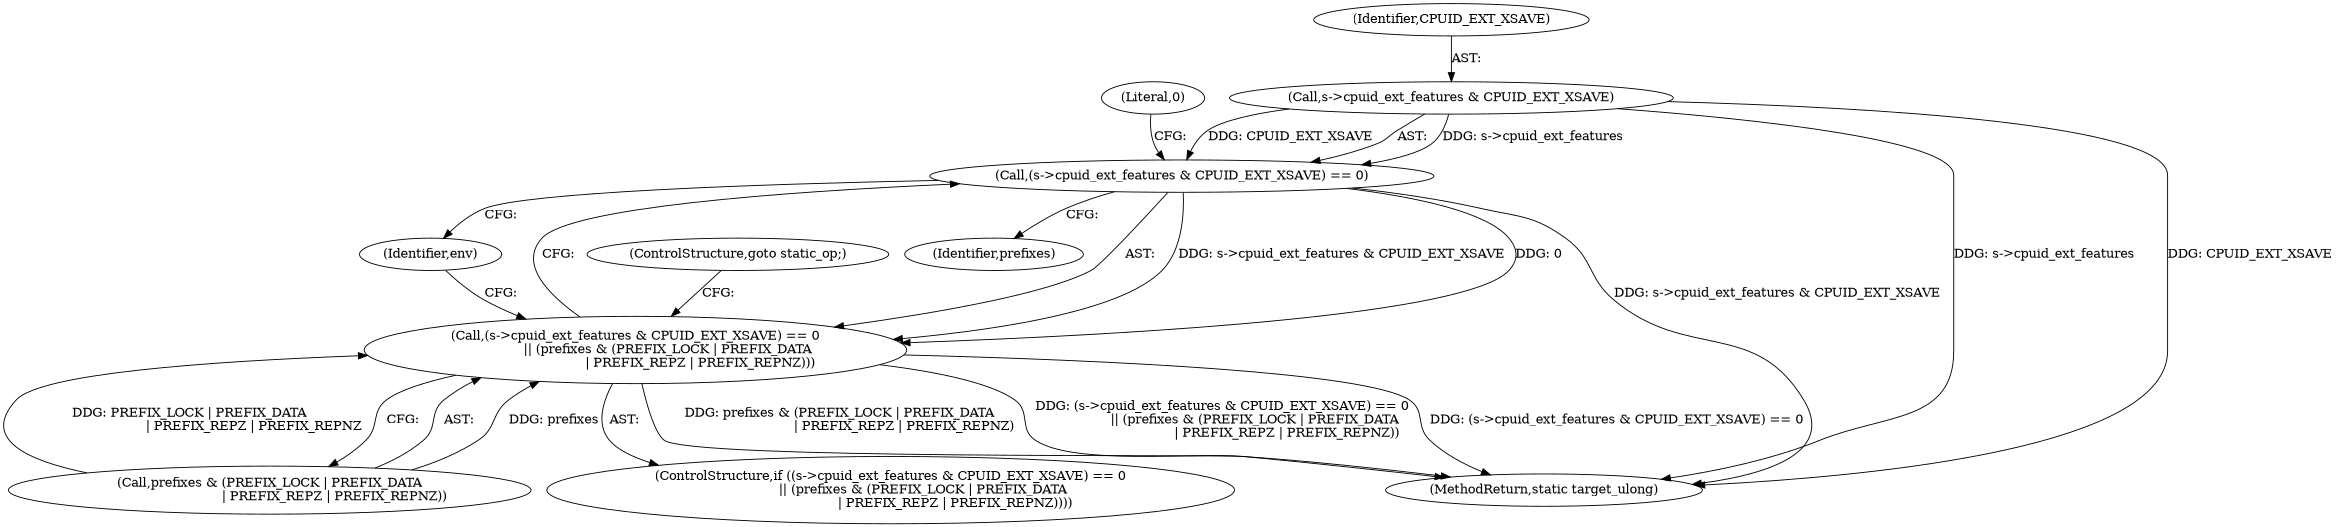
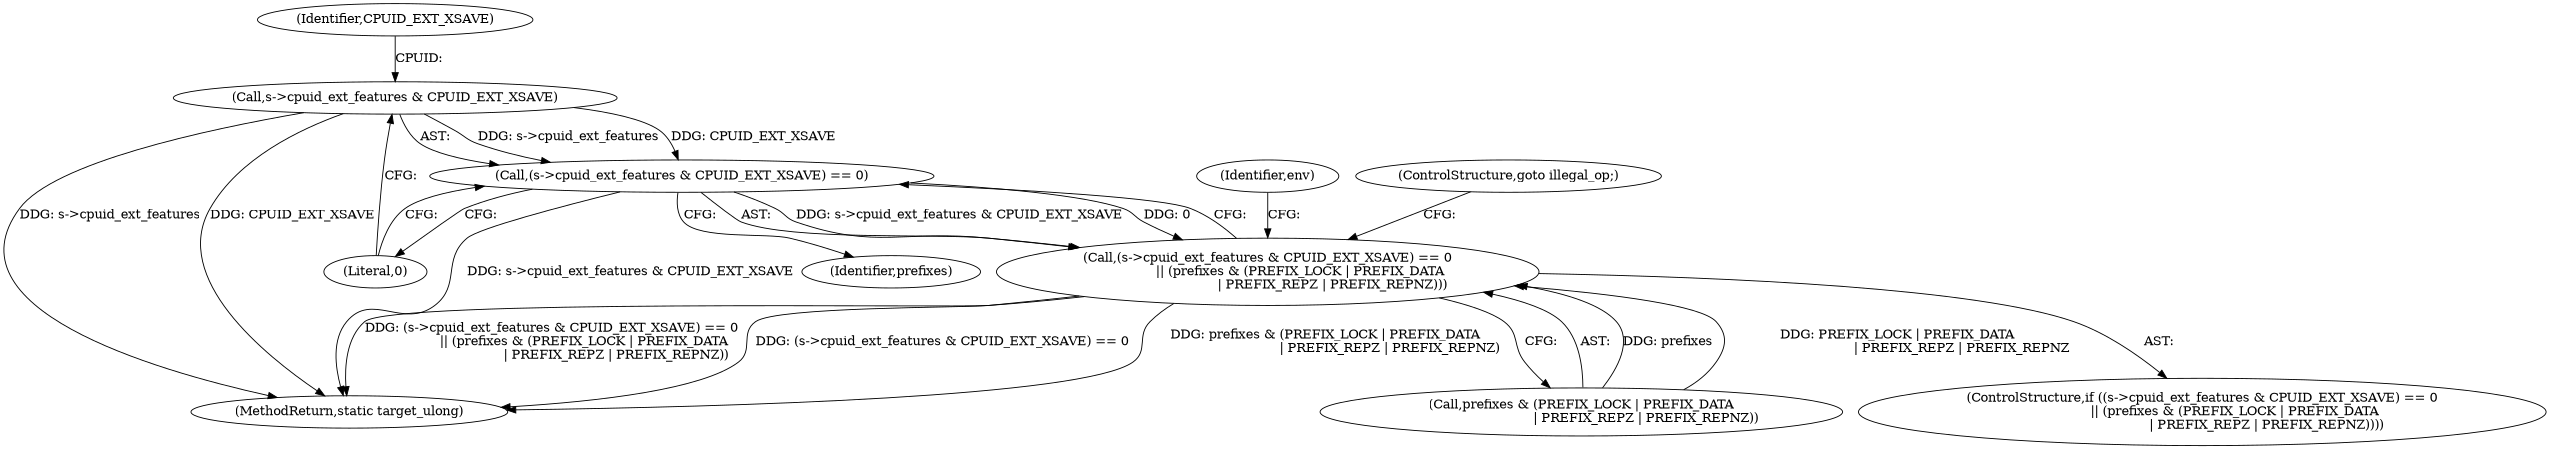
edge "(Identifier,CPUID_EXT_XSAVE)" -> "(Call,s->cpuid_ext_features & CPUID_EXT_XSAVE)": label "AST: " -> "CPUID: "
edge "(Call,(s->cpuid_ext_features & CPUID_EXT_XSAVE) == 0)" -> "(Identifier,env)": now "(Call,(s->cpuid_ext_features & CPUID_EXT_XSAVE) == 0)" -> "(Literal,0)"
edge "(Literal,0)" -> "(Call,s->cpuid_ext_features & CPUID_EXT_XSAVE)": added, label "CFG:"
node "(ControlStructure,goto static_op;)": label "(ControlStructure,goto static_op;)" -> "(ControlStructure,goto illegal_op;)"
